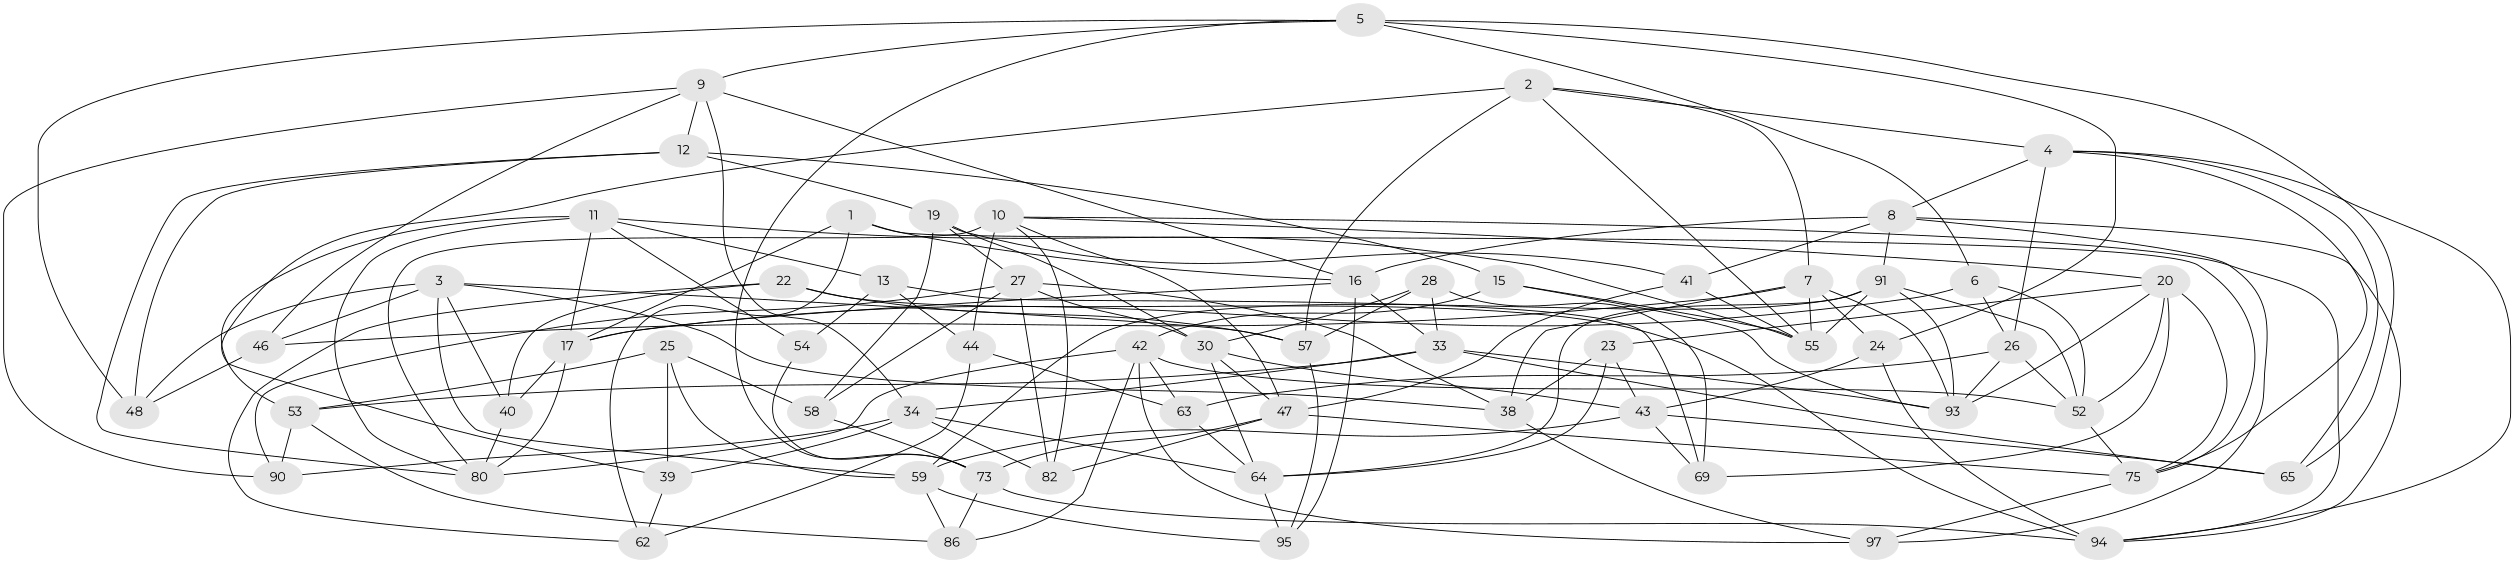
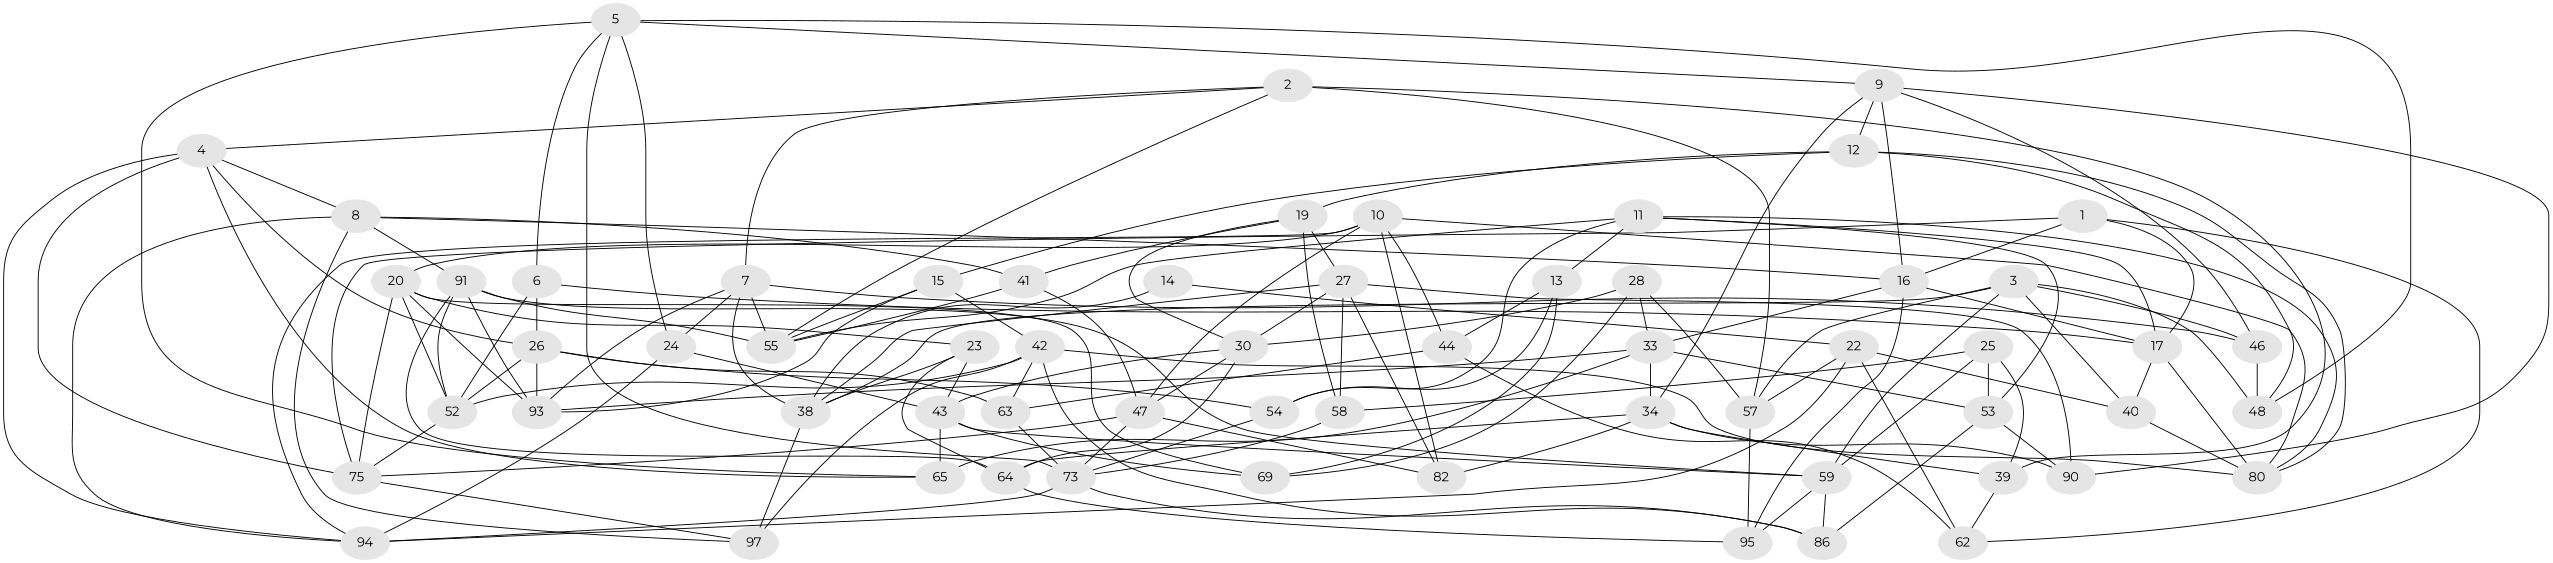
node "14": added
edge "26" -- "54": added
edge "63" -- "64": now "63" -- "73"
